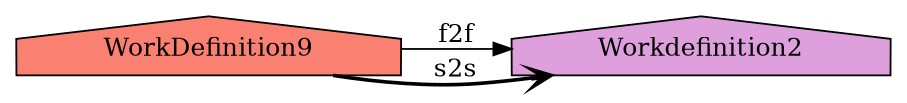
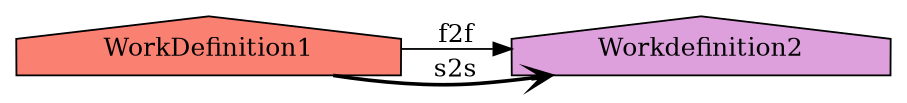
node "WorkDefinition9": label "WorkDefinition9" -> "WorkDefinition1"
